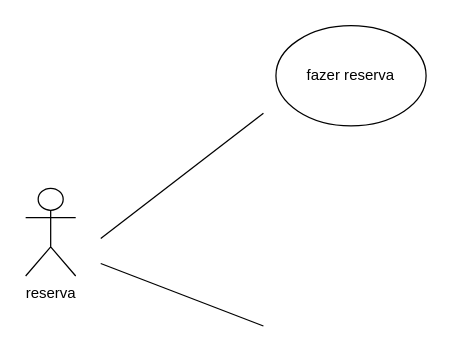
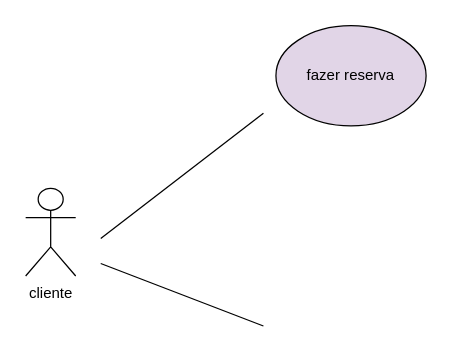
node "fazer reserva": fillcolor #ffffff -> #e1d5e7
node "reserva": label "reserva" -> "cliente"
